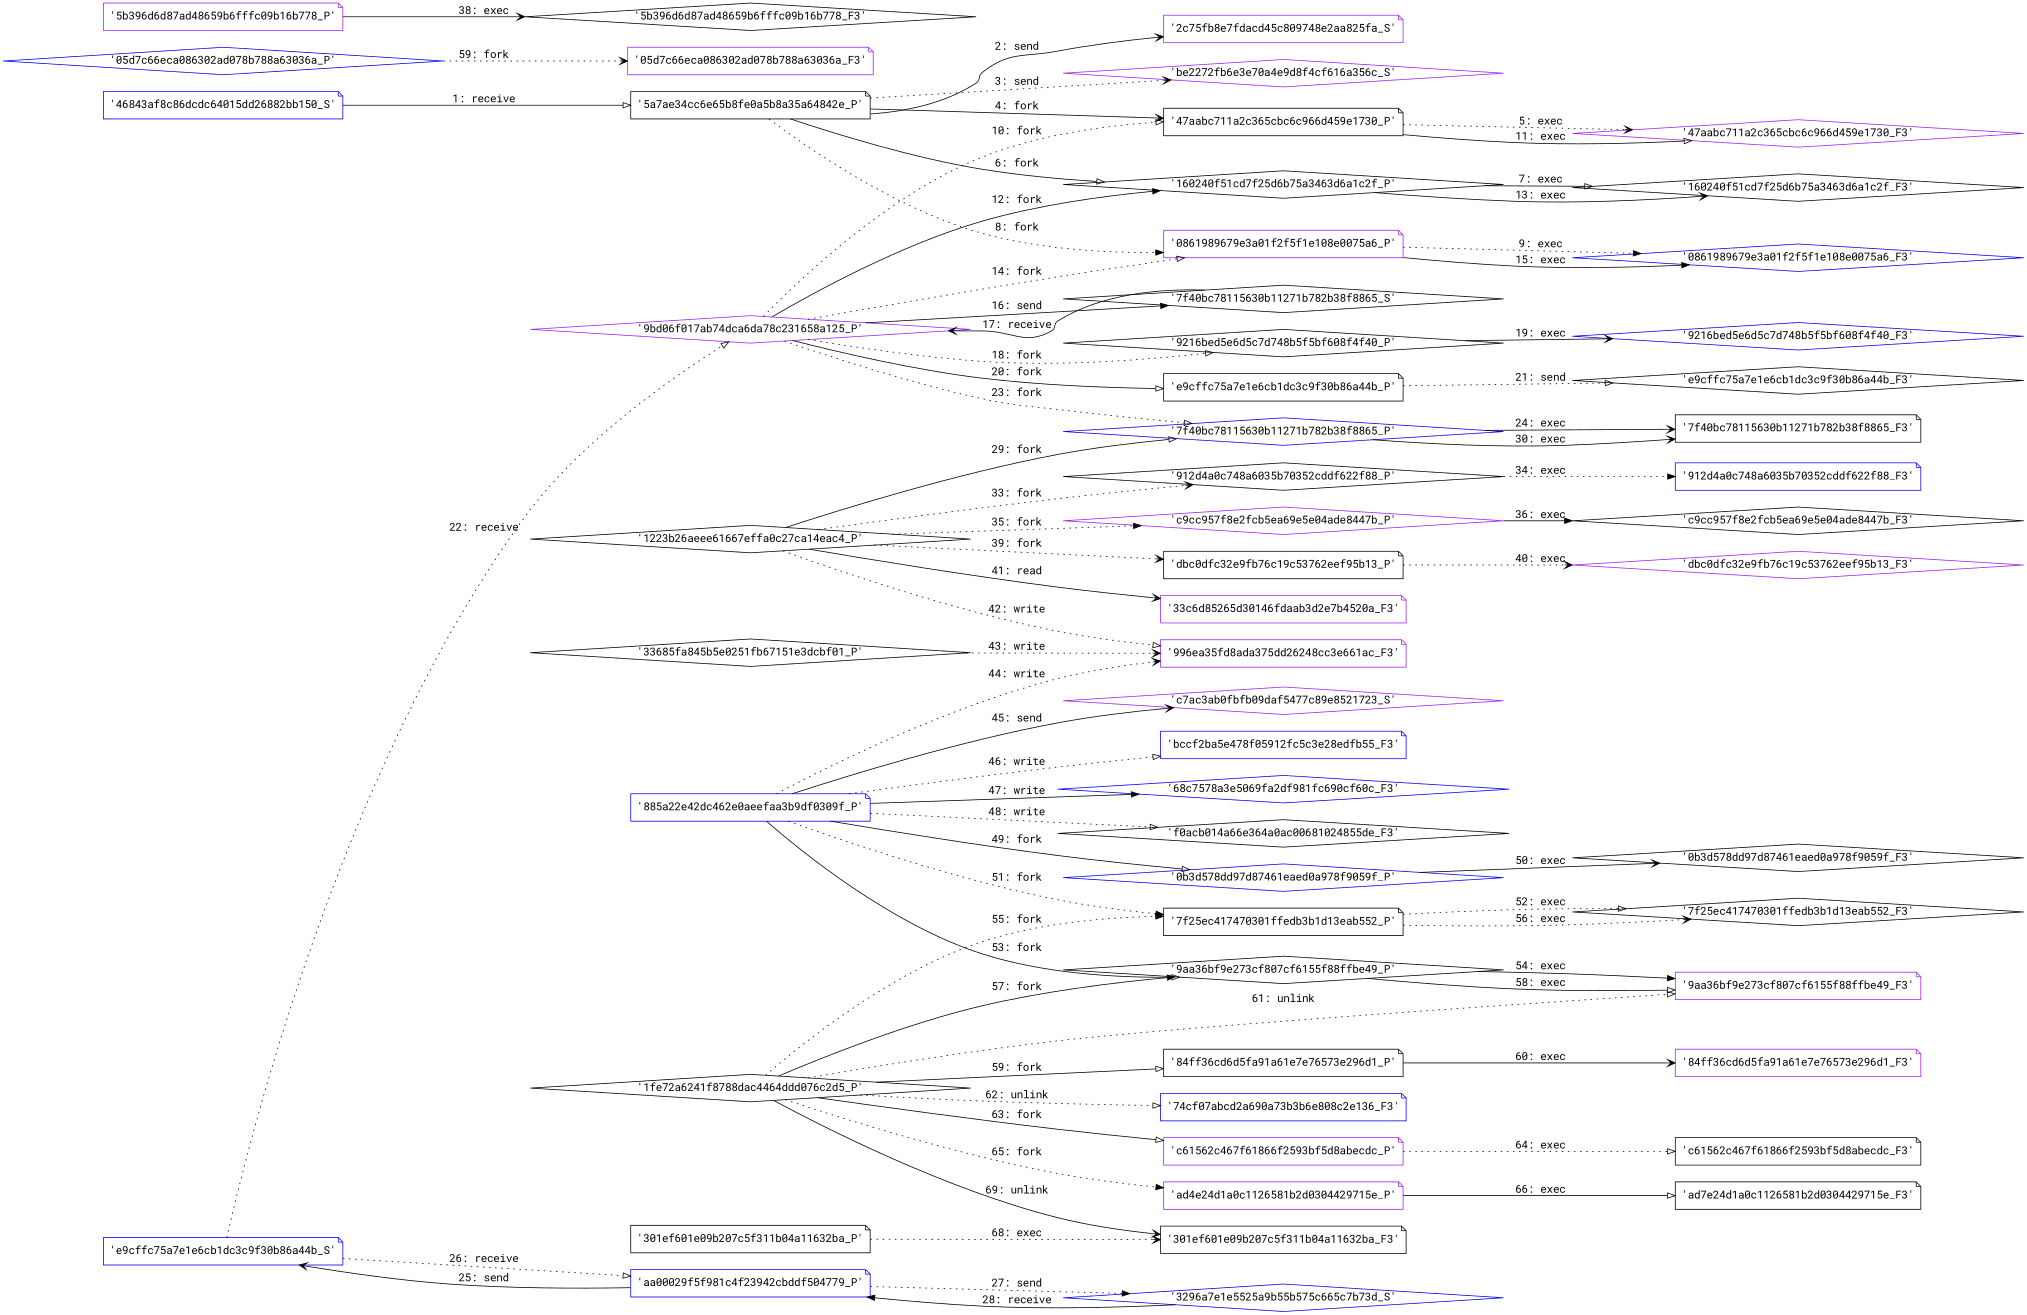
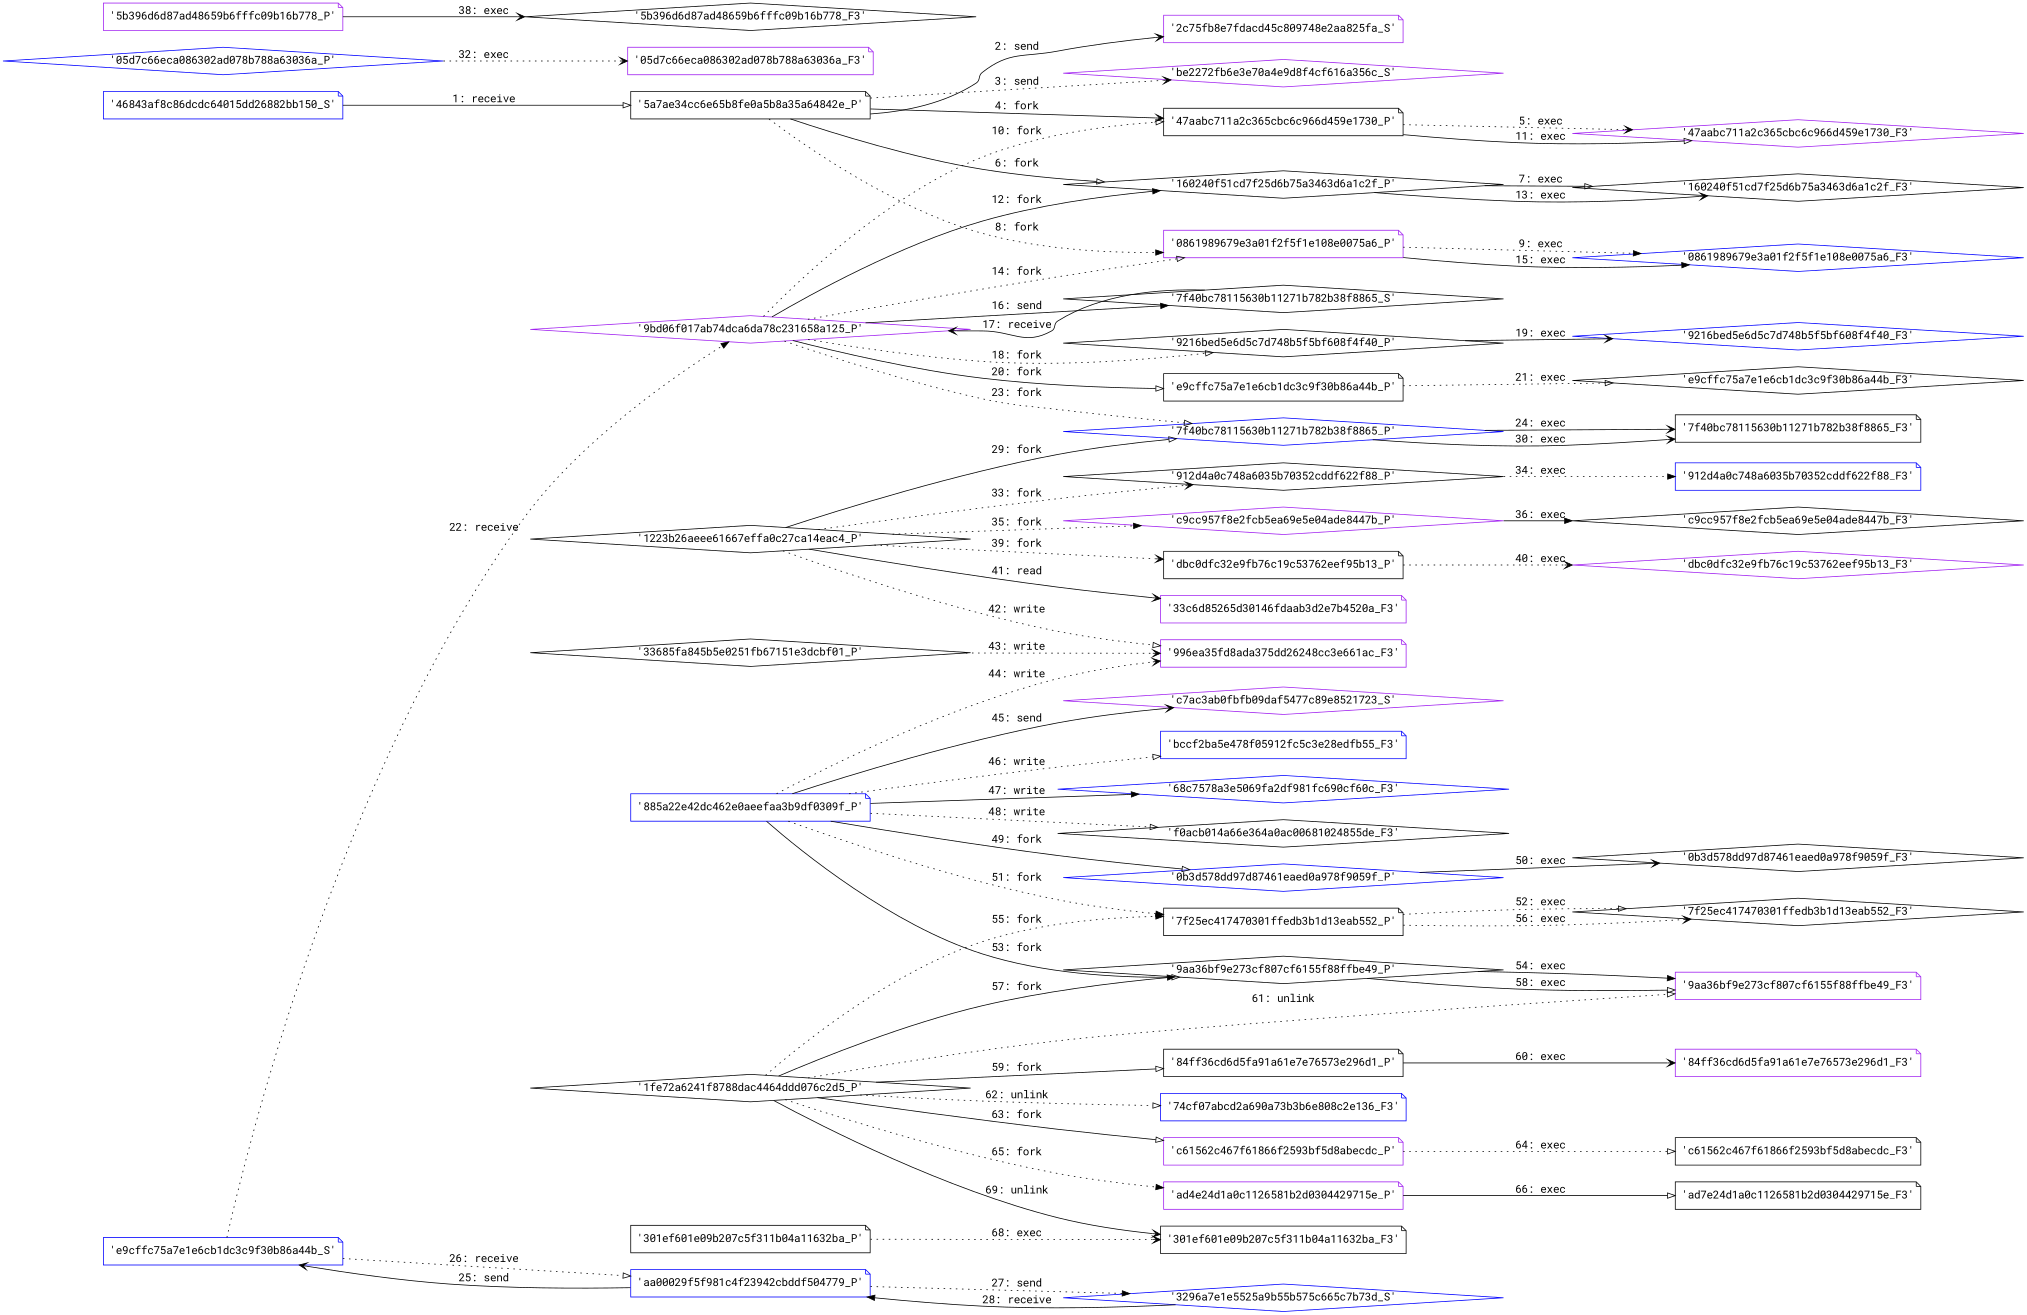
edge "'05d7c66eca086302ad078b788a63036a_P'" -> "'05d7c66eca086302ad078b788a63036a_F3'": label "59: fork" -> "32: exec"
edge "'e9cffc75a7e1e6cb1dc3c9f30b86a44b_P'" -> "'e9cffc75a7e1e6cb1dc3c9f30b86a44b_F3'": label "21: send" -> "21: exec"
edge "'e9cffc75a7e1e6cb1dc3c9f30b86a44b_S'" -> "'9bd06f017ab74dca6da78c231658a125_P'": arrowhead onormal -> normal
